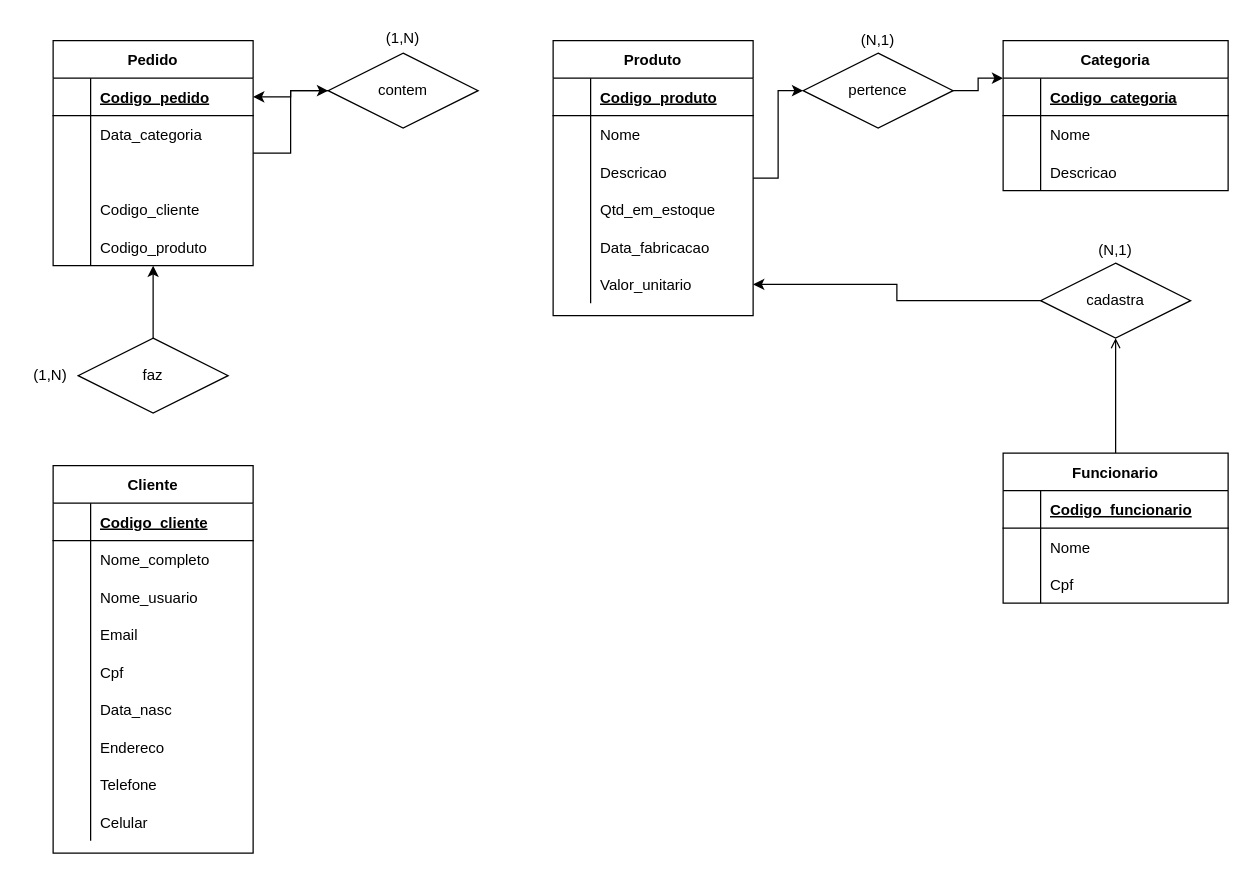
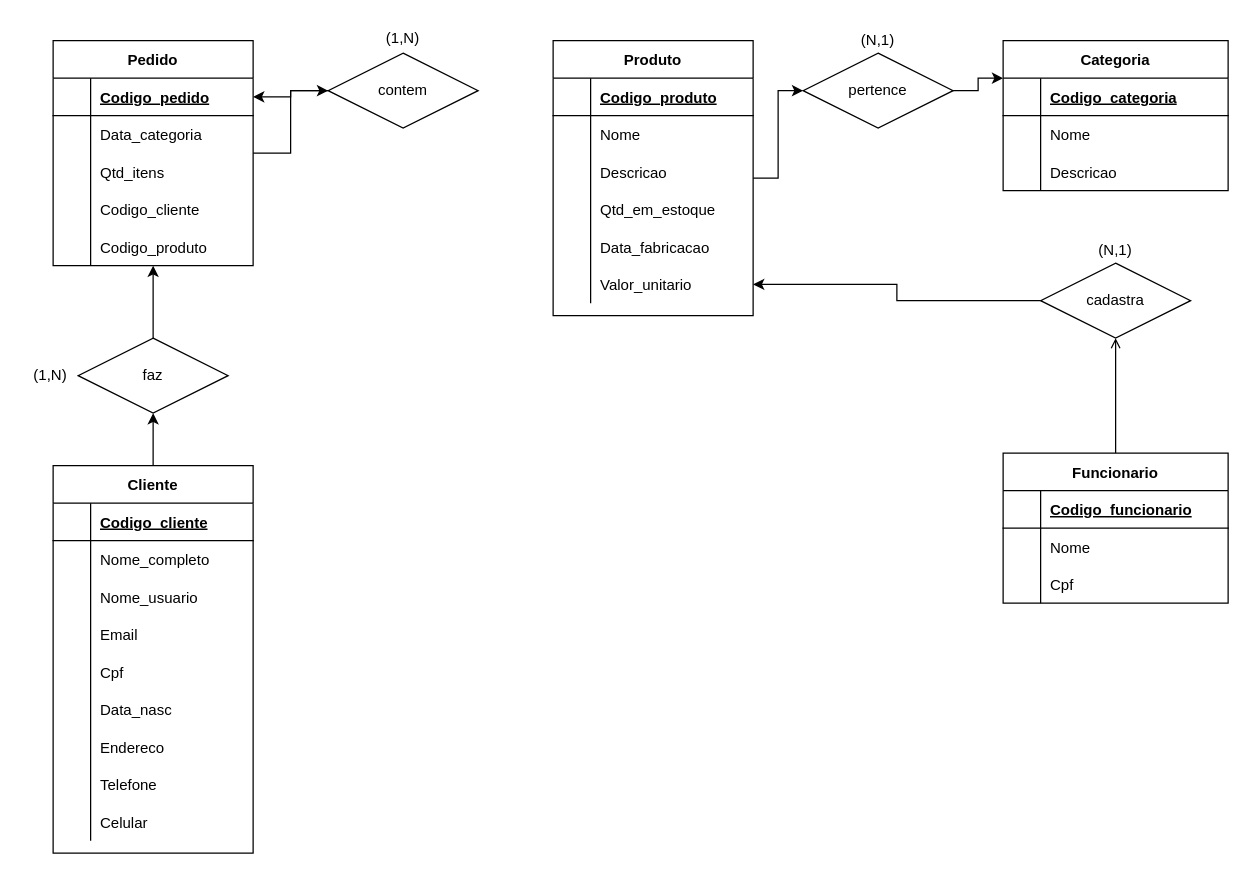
node "Qtd_itens": added
edge "Cliente" -> "faz": added
